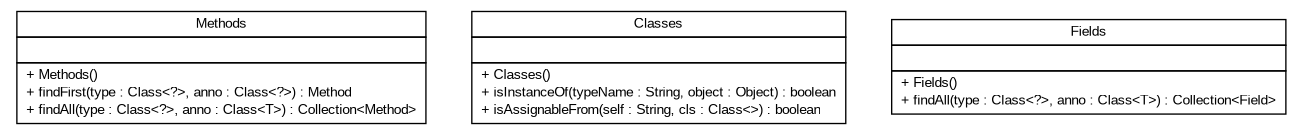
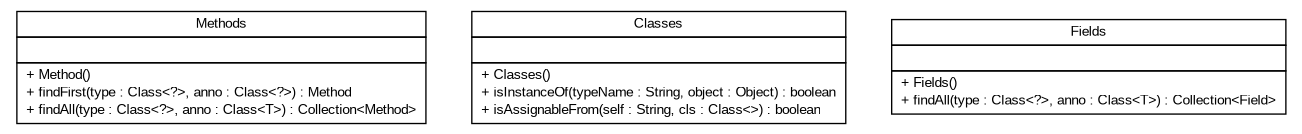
node "Methods": text "+ Methods()" -> "+ Method()"
